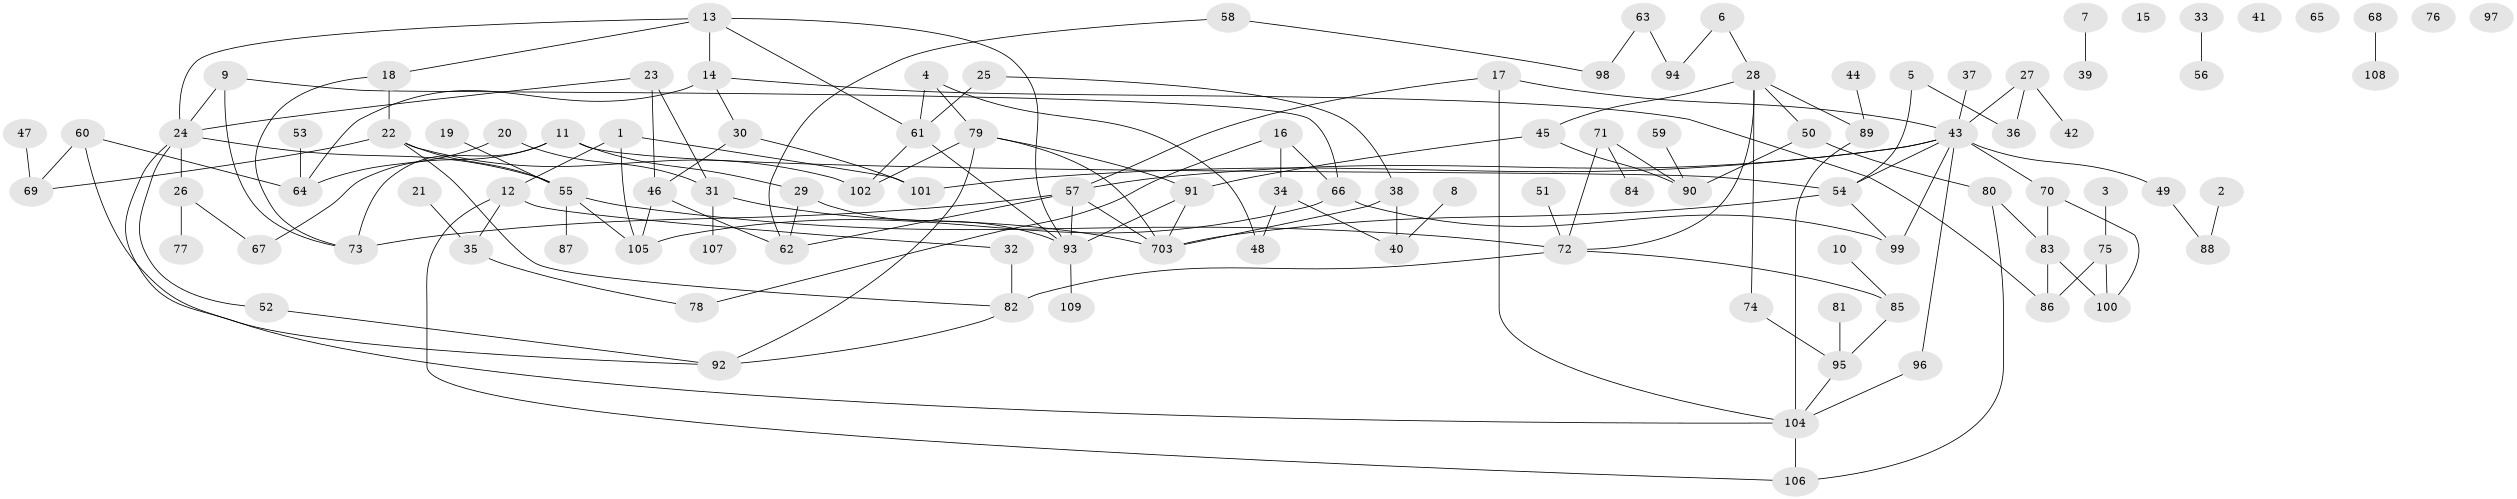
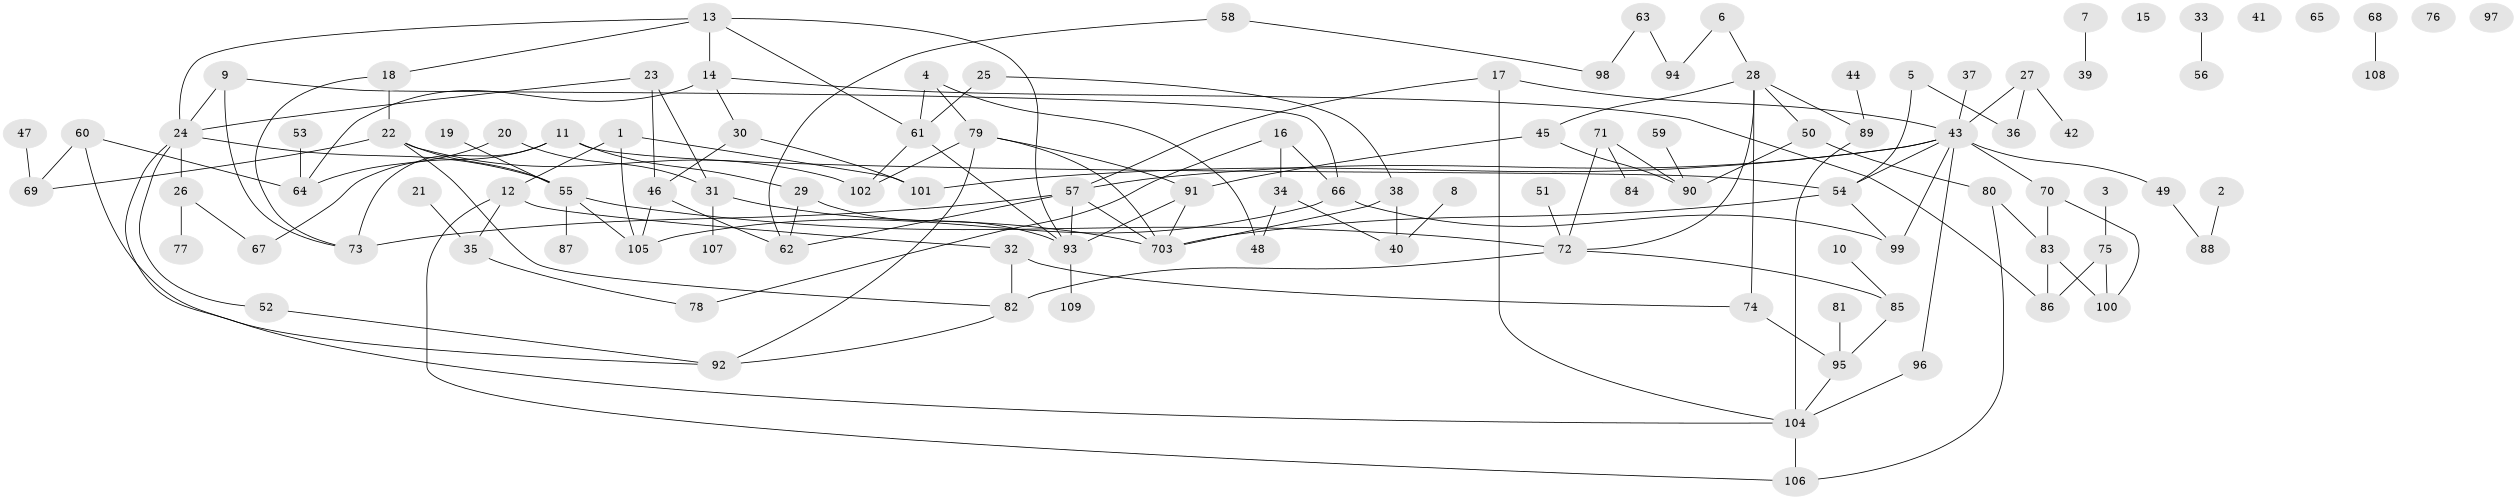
edge "32" -- "74": added
